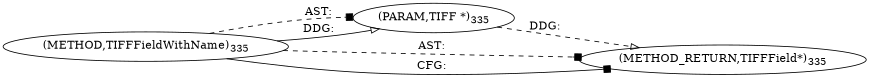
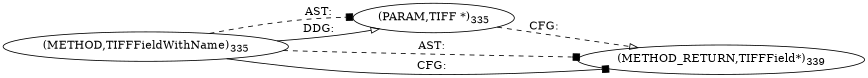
edge "(PARAM,TIFF *)" -> "(METHOD_RETURN,TIFFField*)": label "DDG: " -> "CFG: "
node "(METHOD_RETURN,TIFFField*)": text "335" -> "339"
